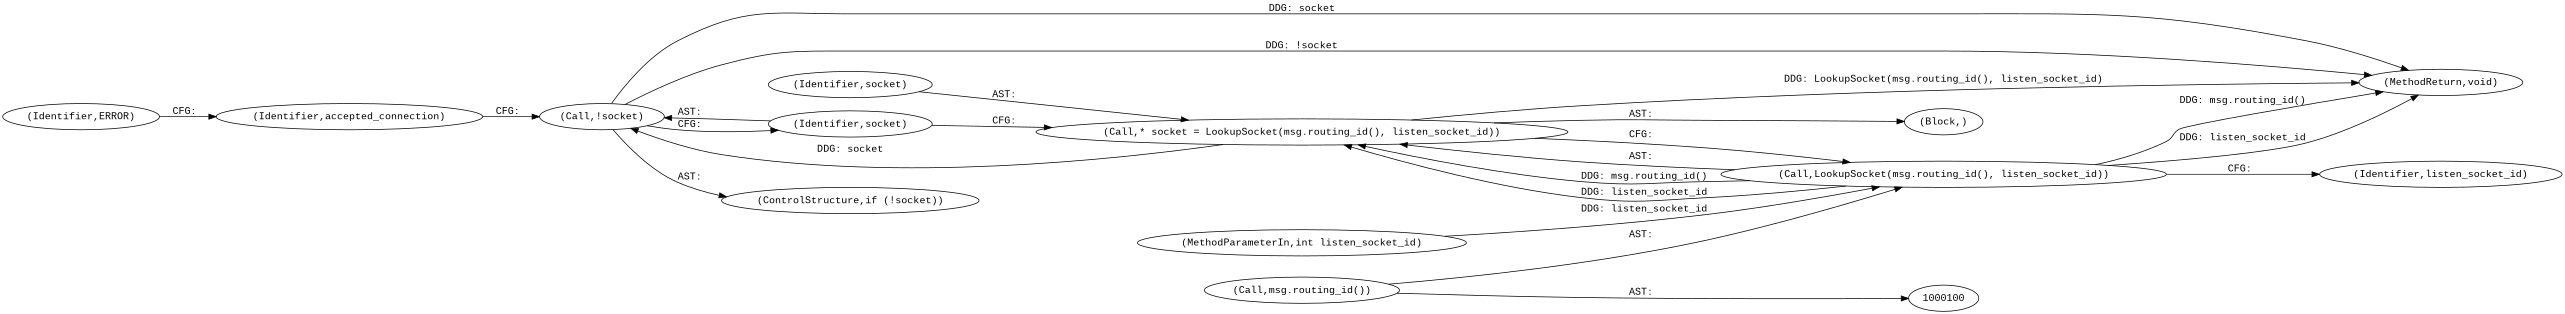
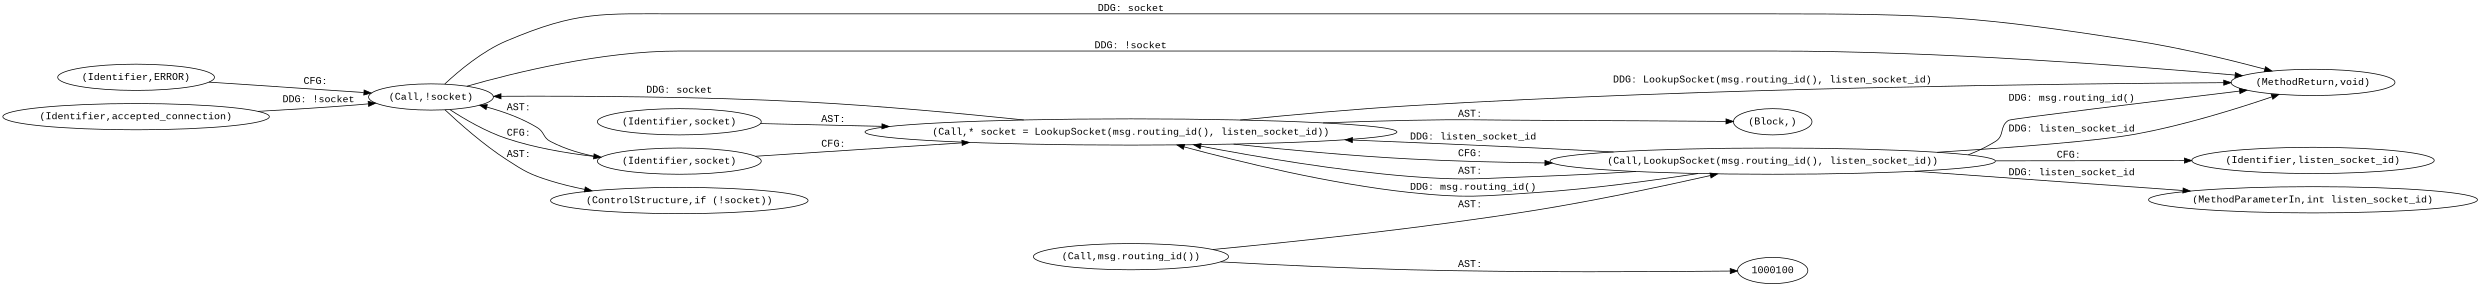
edge "(Identifier,accepted_connection)" -> "(Call,!socket)": label "CFG: " -> "DDG: !socket"
edge "(Identifier,ERROR)" -> "(Identifier,accepted_connection)": now "(Identifier,ERROR)" -> "(Call,!socket)"
edge "(MethodParameterIn,int listen_socket_id)" -> "(Call,LookupSocket(msg.routing_id(), listen_socket_id))": reversed
